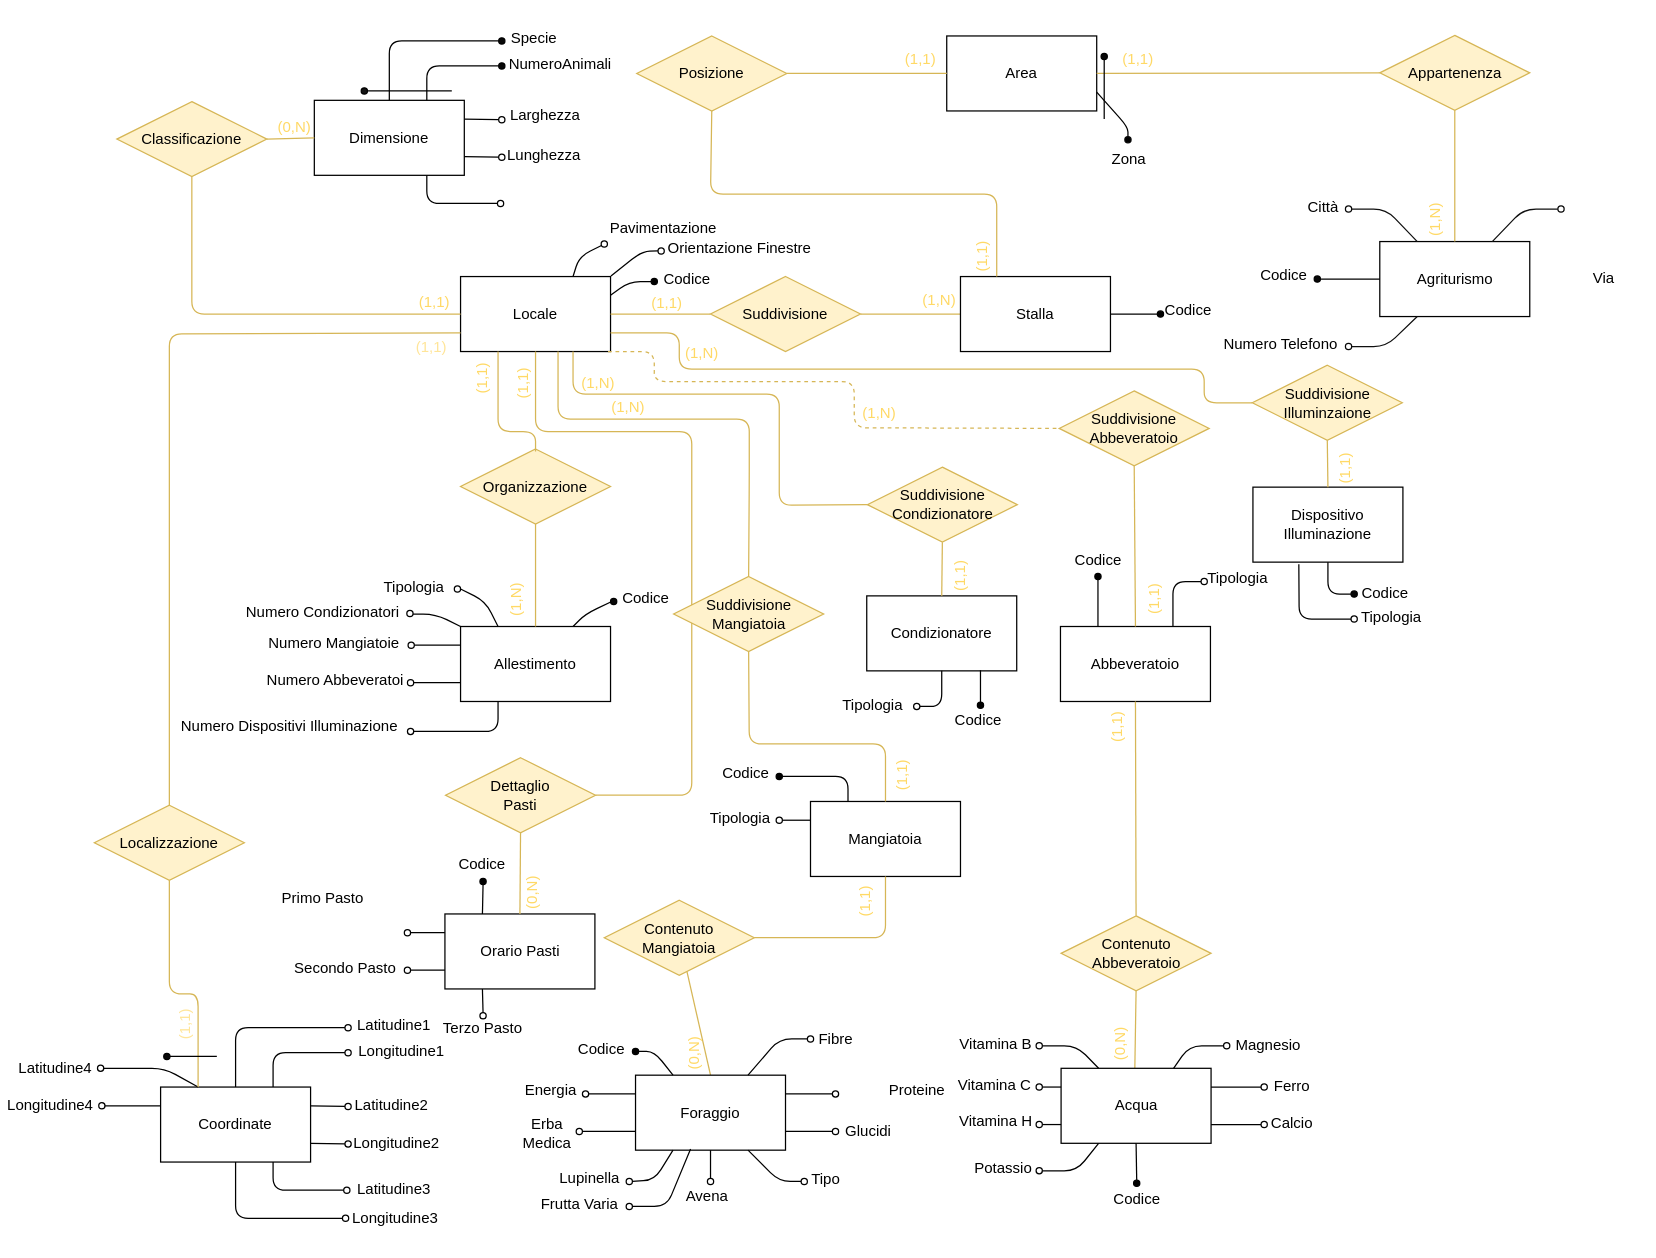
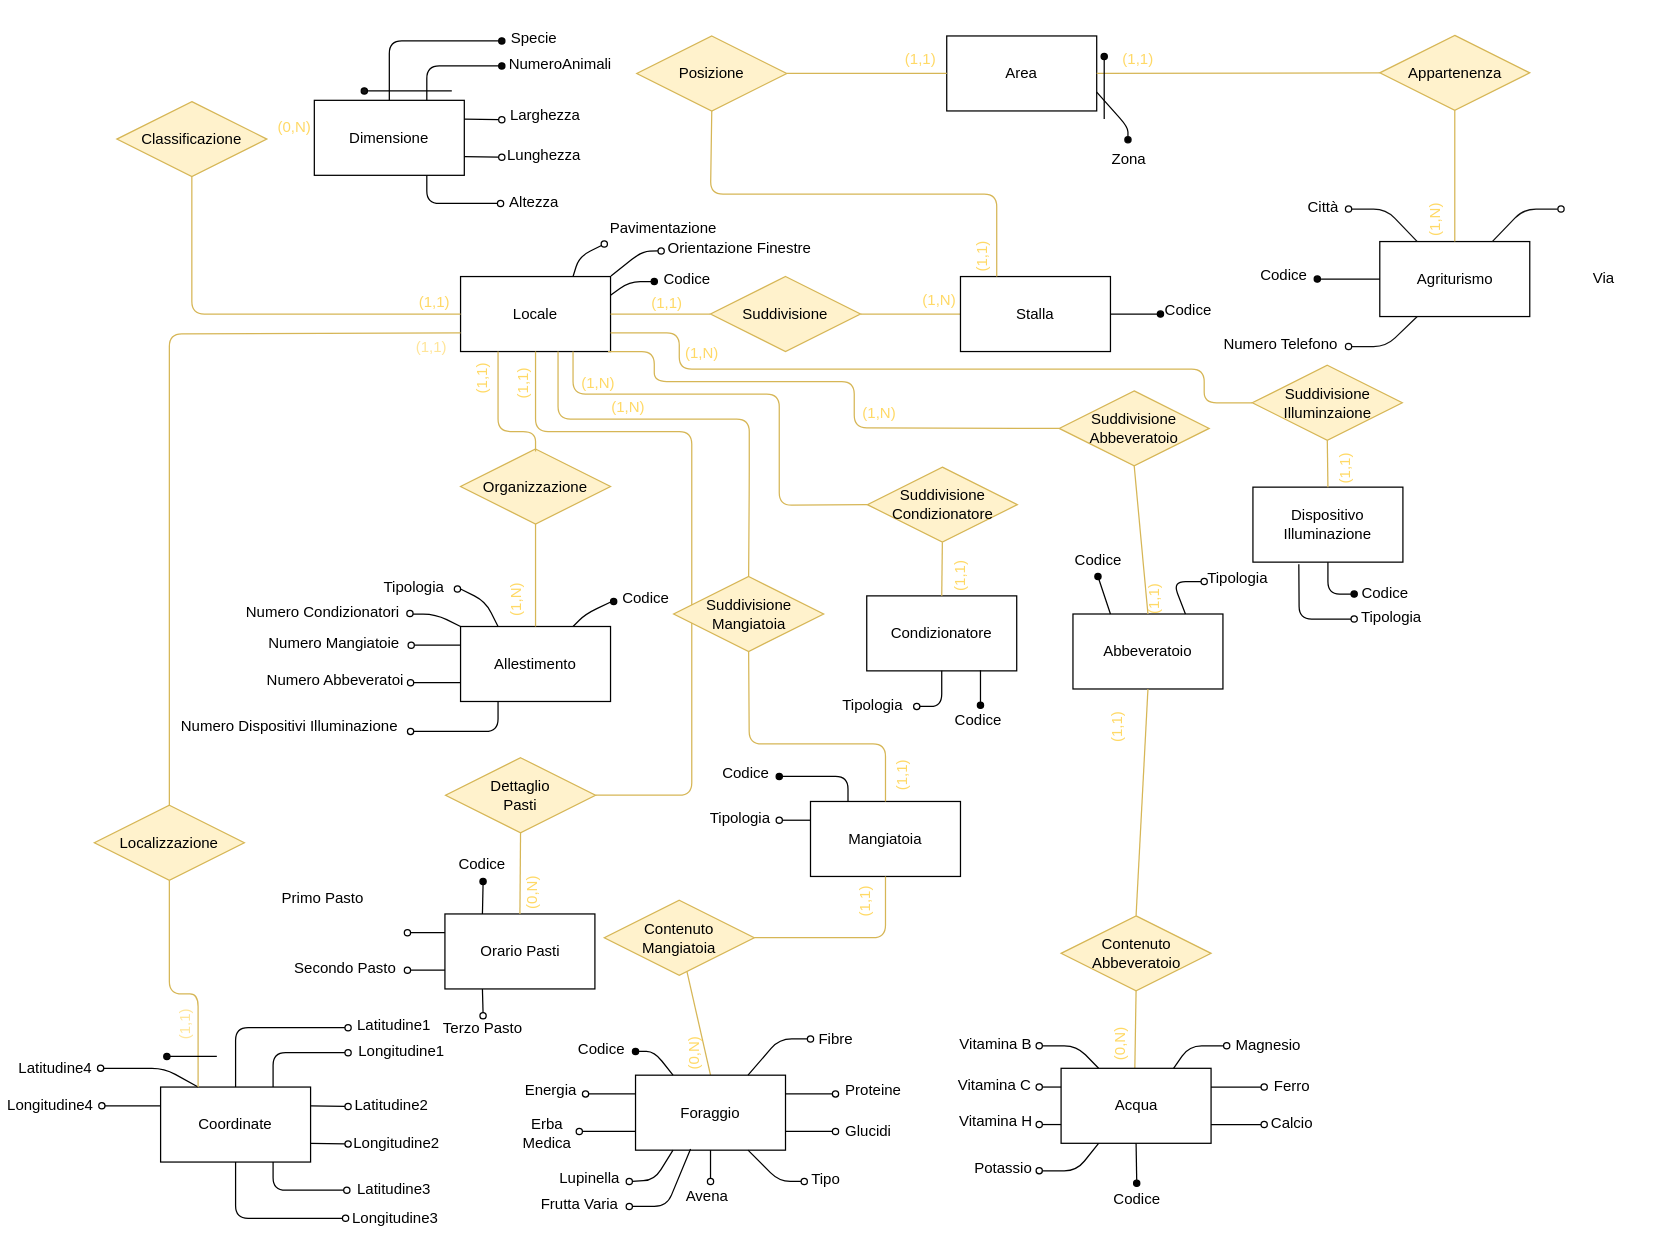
edge "Dimensione" -- "Classificazione": removed
node "Altezza": added
edge "Locale" -- "Suddivisione Abbeveratoio": style dashed -> solid
node "Abbeveratoio": moved (1136, 664) -> (1148, 651)
node "Proteine": moved (917, 1091) -> (873, 1091)
